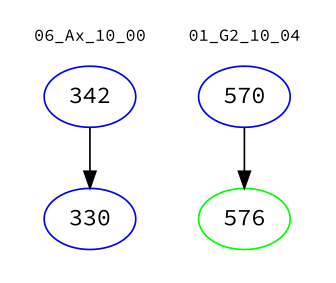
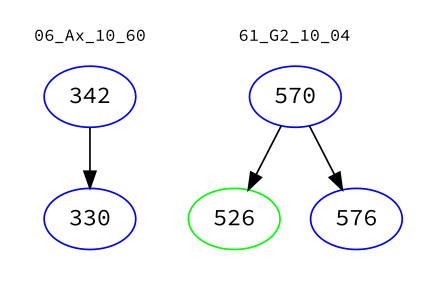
cluster "06_Ax_10_00": label "06_Ax_10_00" -> "06_Ax_10_60"
cluster "01_G2_10_04": label "01_G2_10_04" -> "61_G2_10_04"
node "526": added
node "576": color green -> blue
